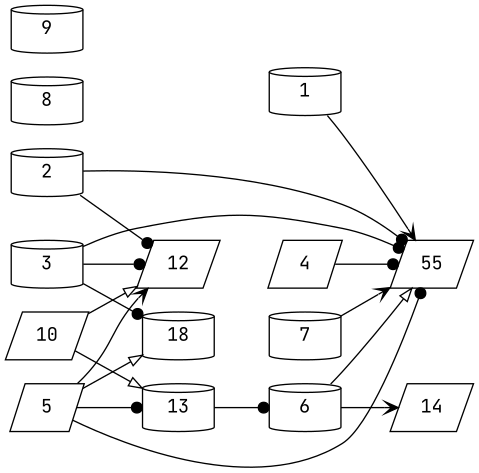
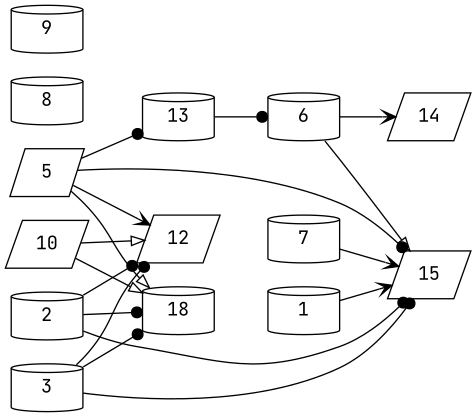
node "4": removed
node "55": label "55" -> "15"
edge "2" -> "18": added
edge "10" -> "13": now "10" -> "18"
